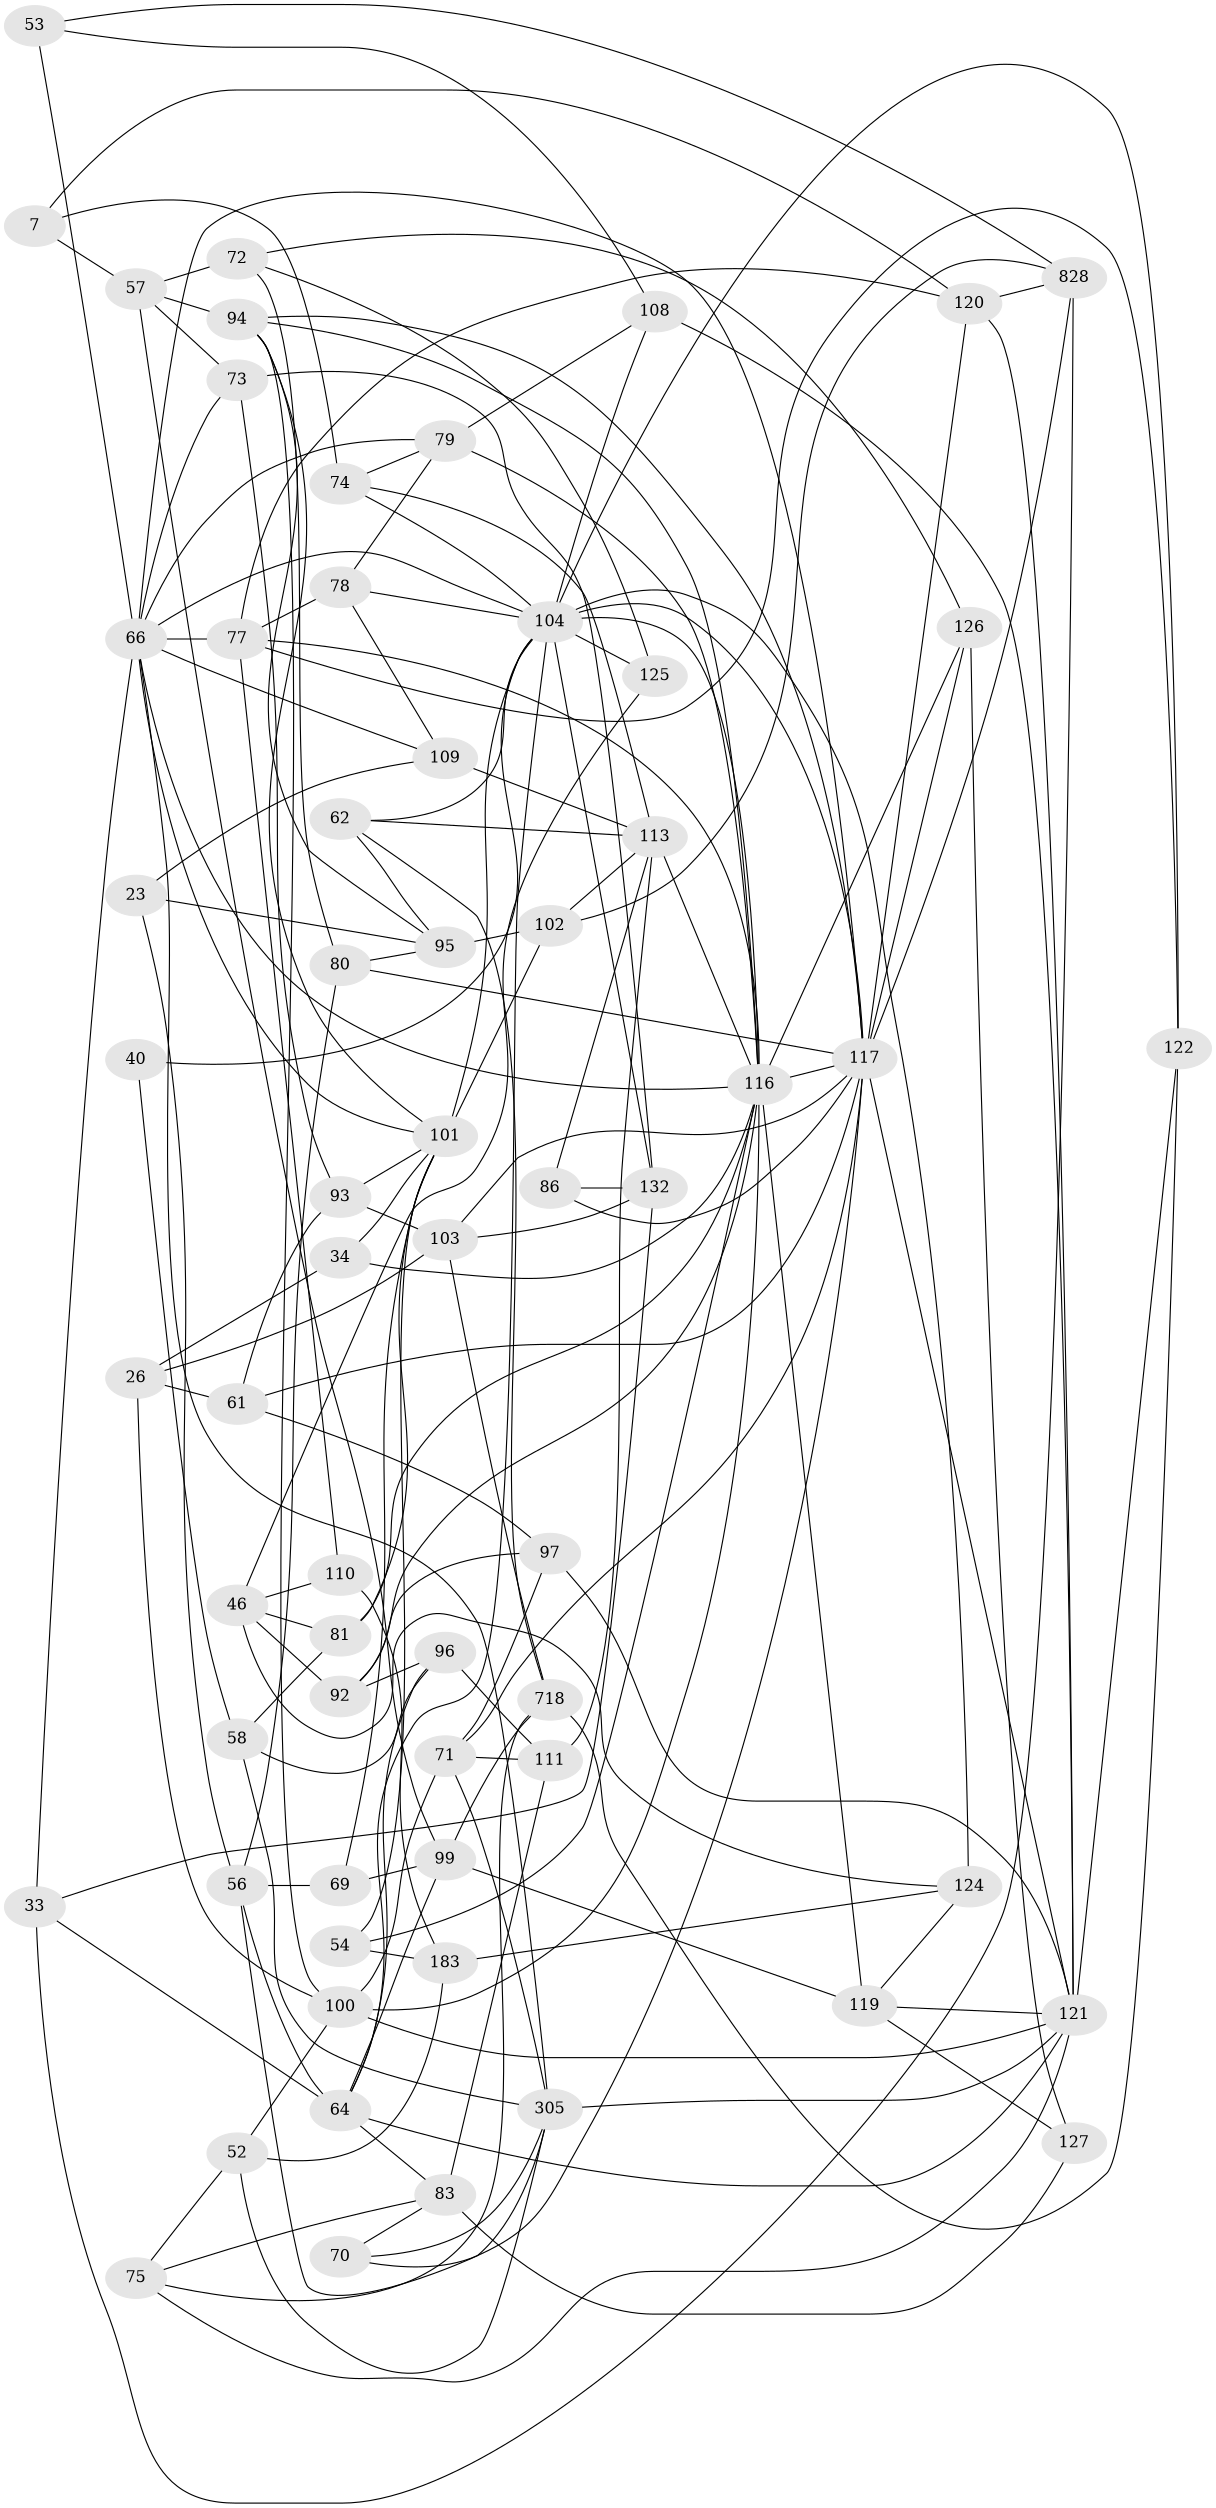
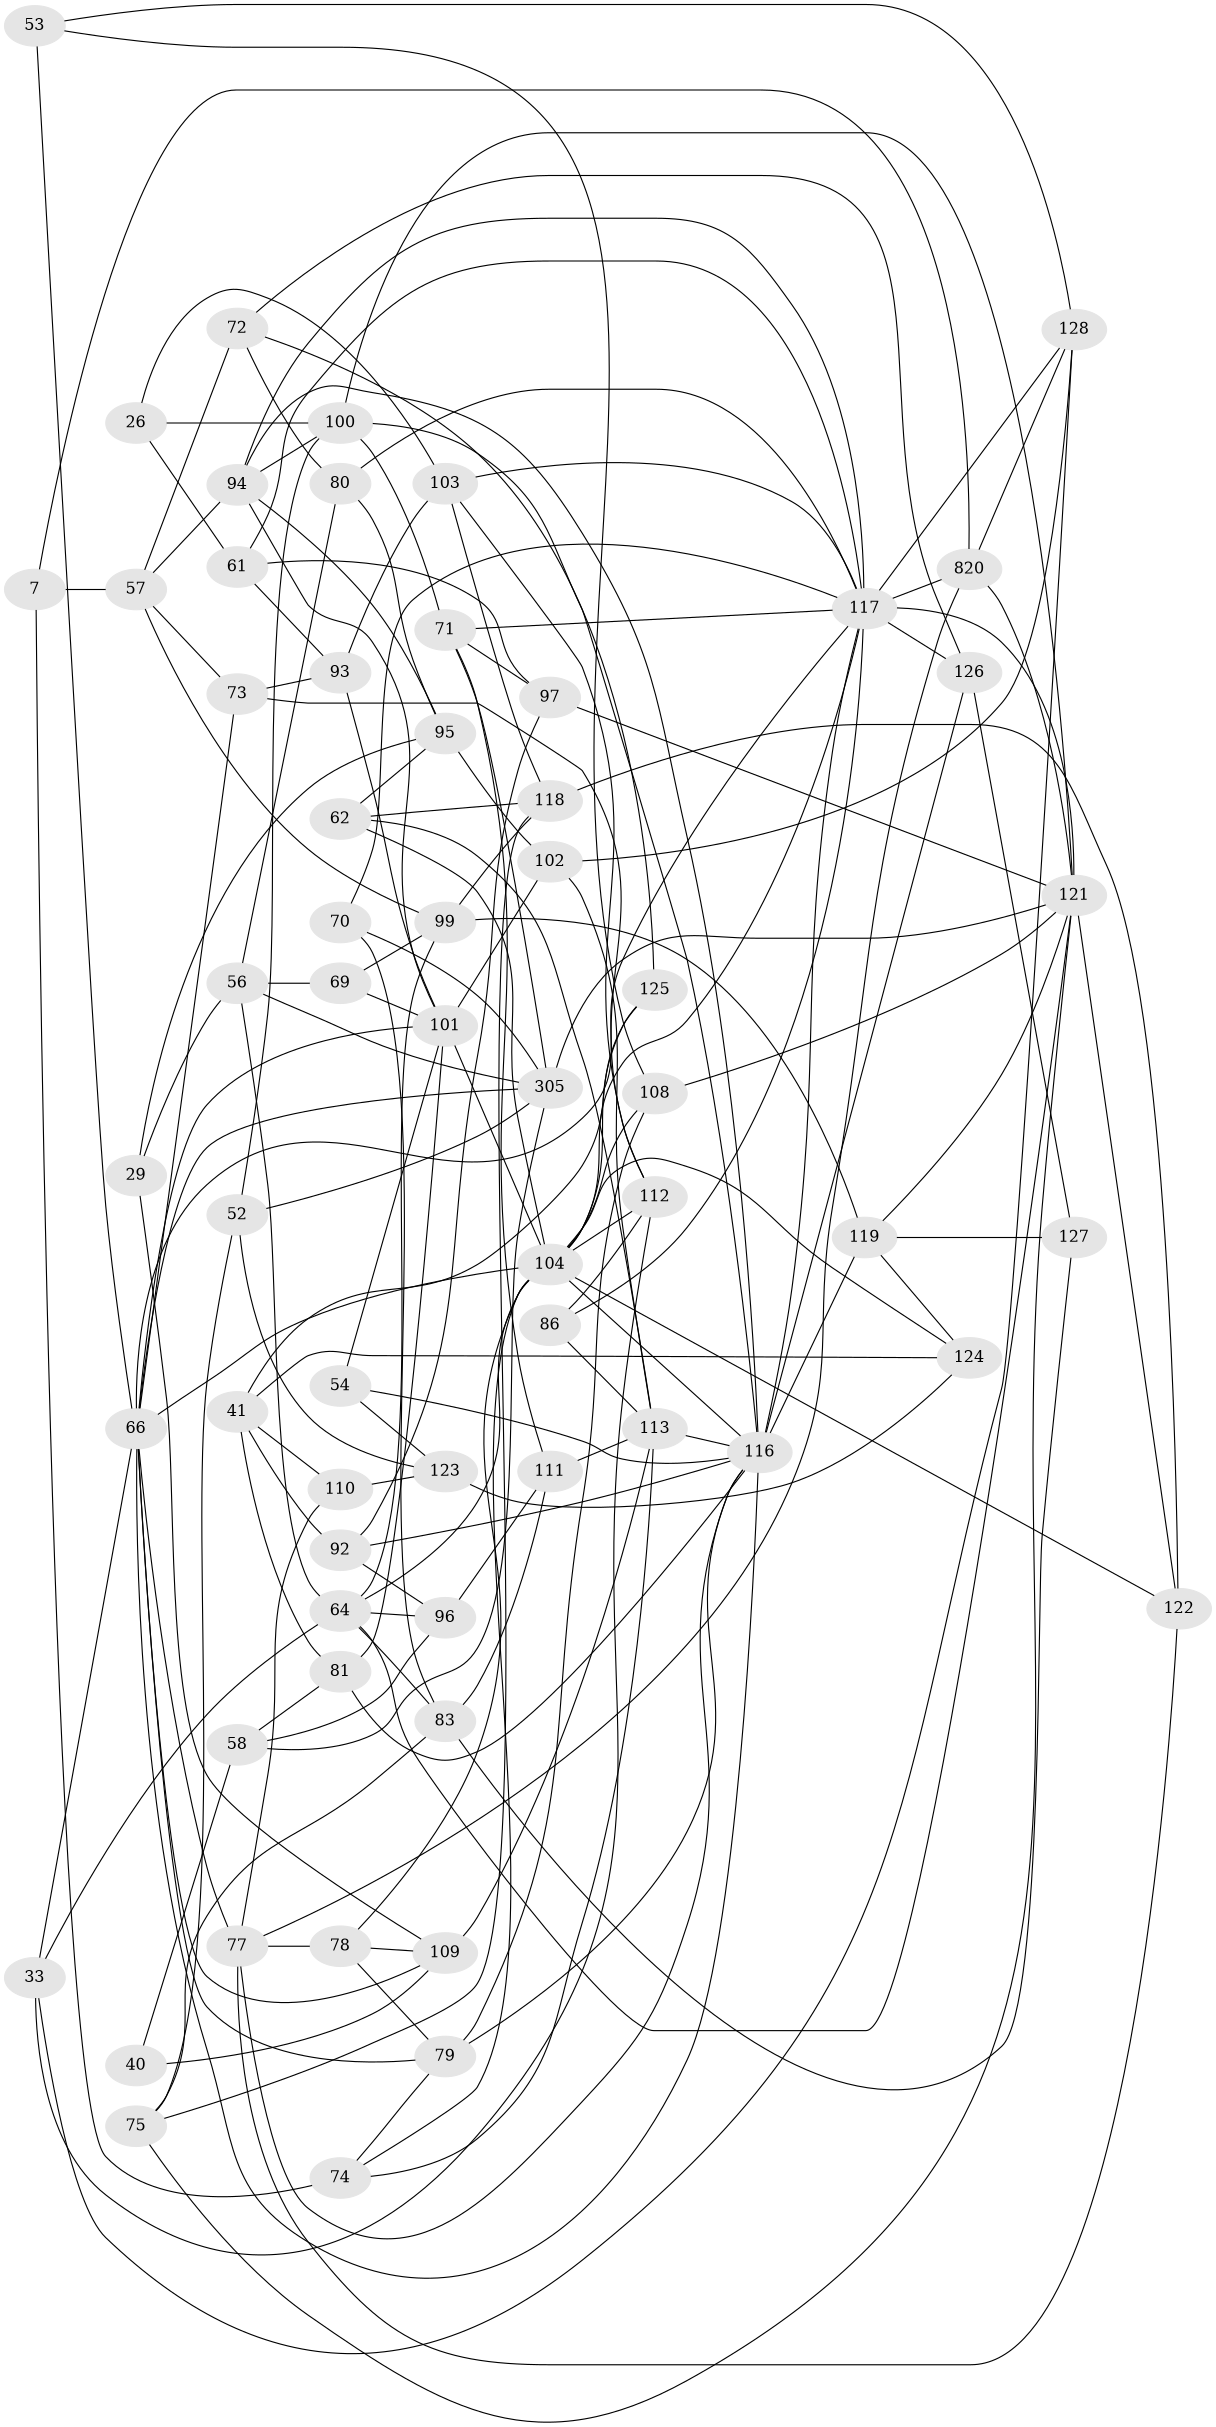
node "828": label "828" -> "128"
node "120": label "120" -> "820"
node "23": label "23" -> "29"
edge "104" -- "40": now "109" -- "40"
node "132": label "132" -> "112"
node "34": removed
node "46": label "46" -> "41"
node "718": label "718" -> "118"
node "183": label "183" -> "123"
